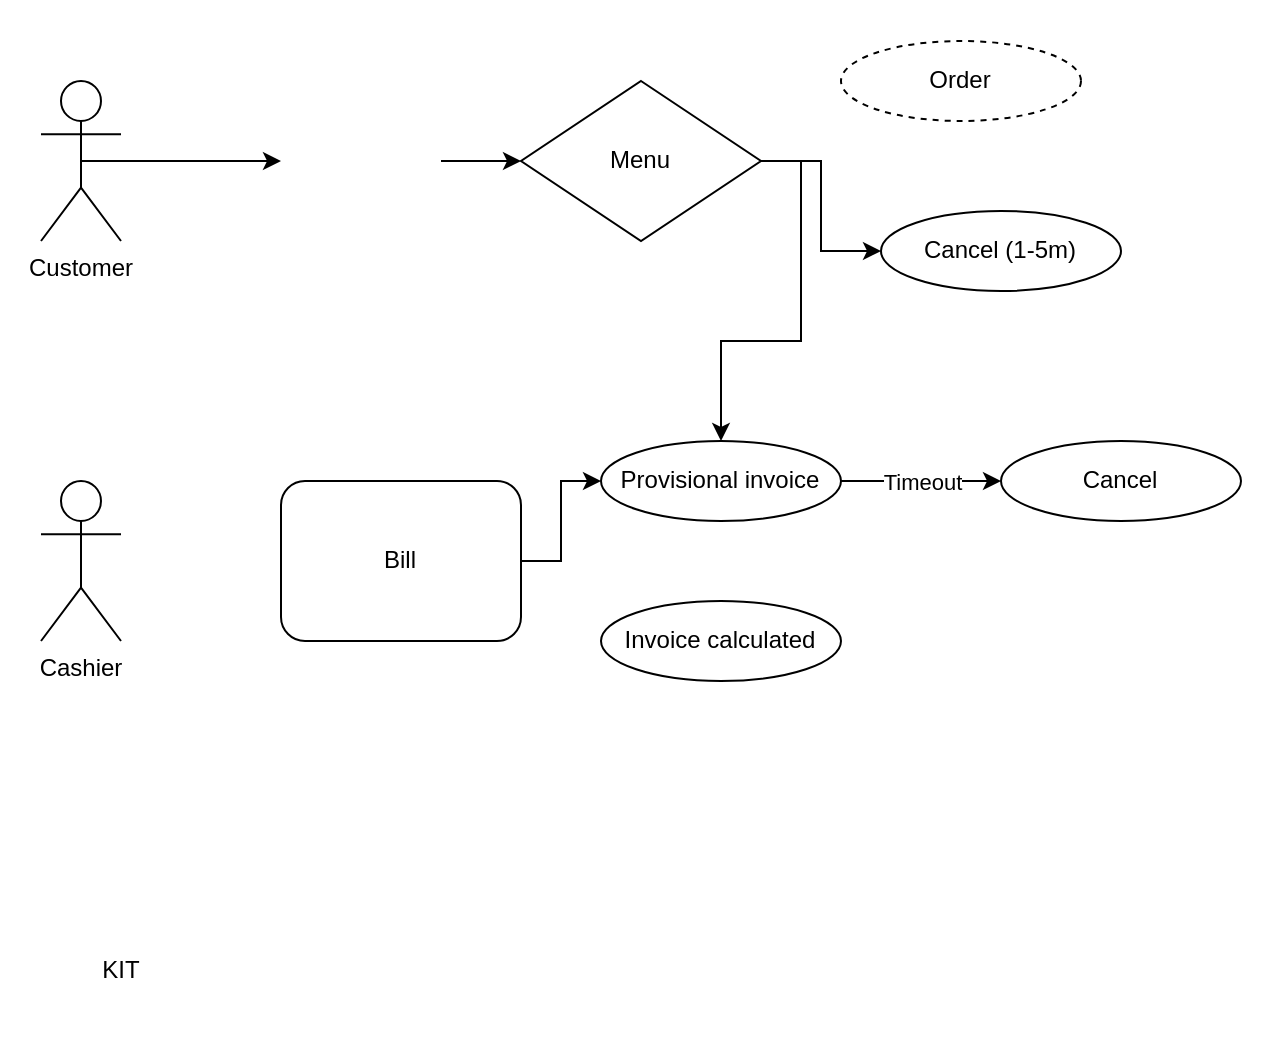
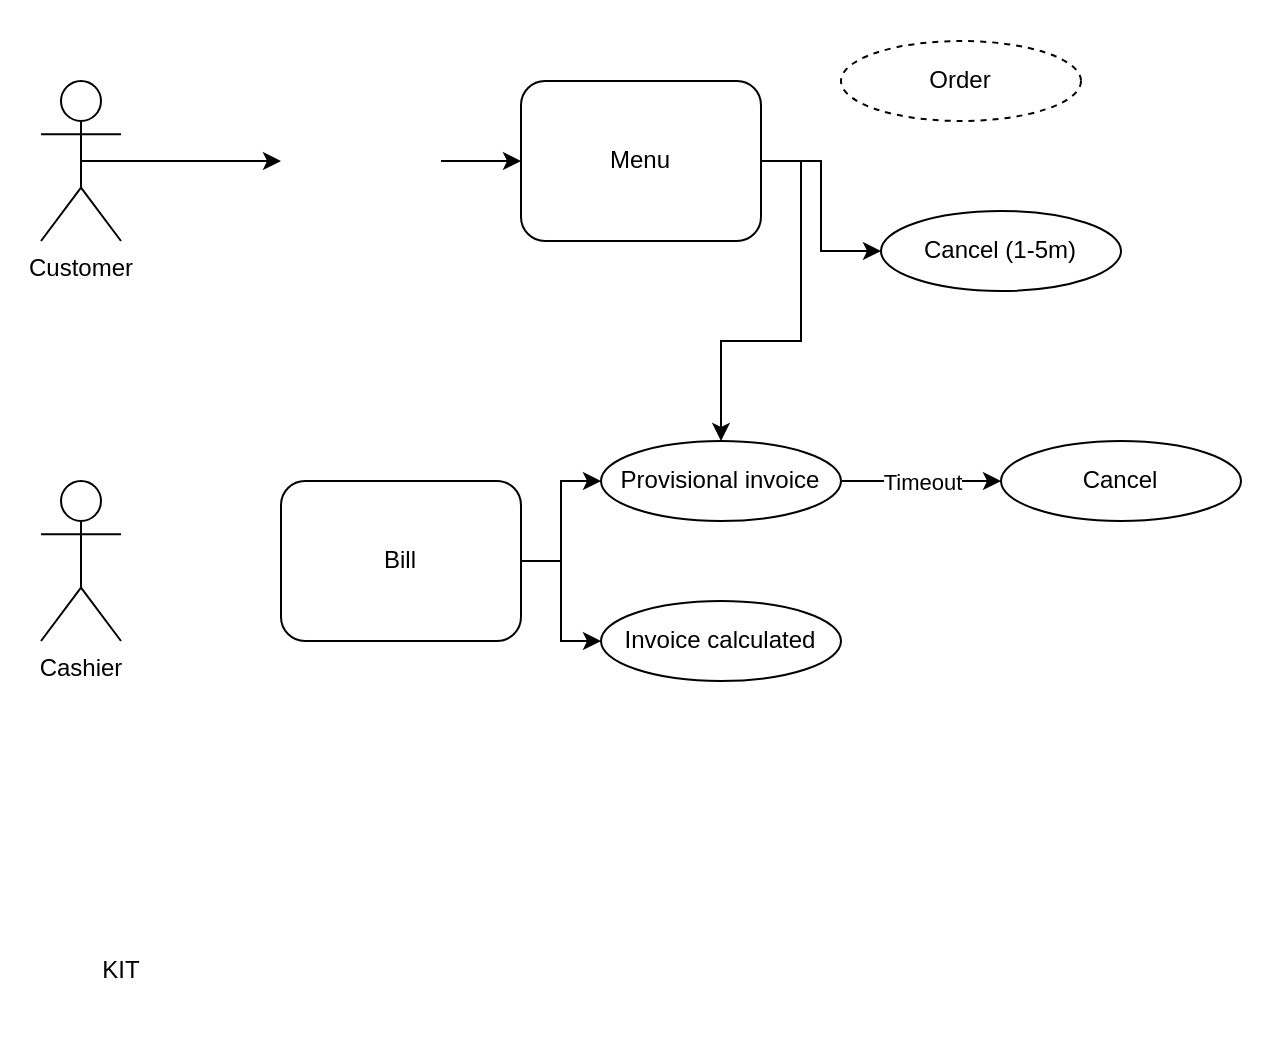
node "Menu": shape diamond -> rounded rectangle
edge "Bill" -> "Invoice calculated": added
